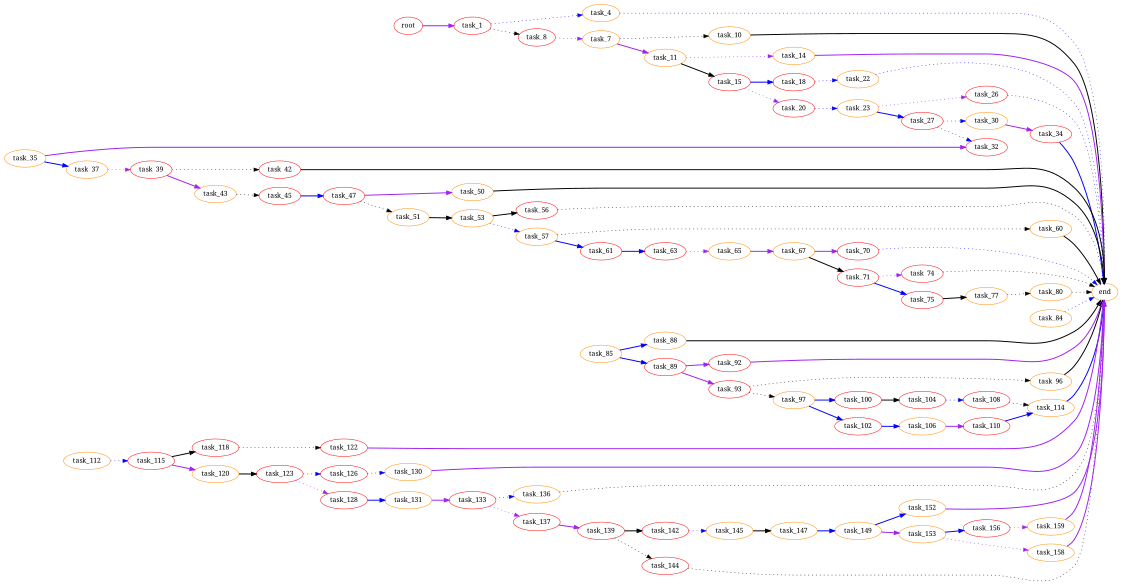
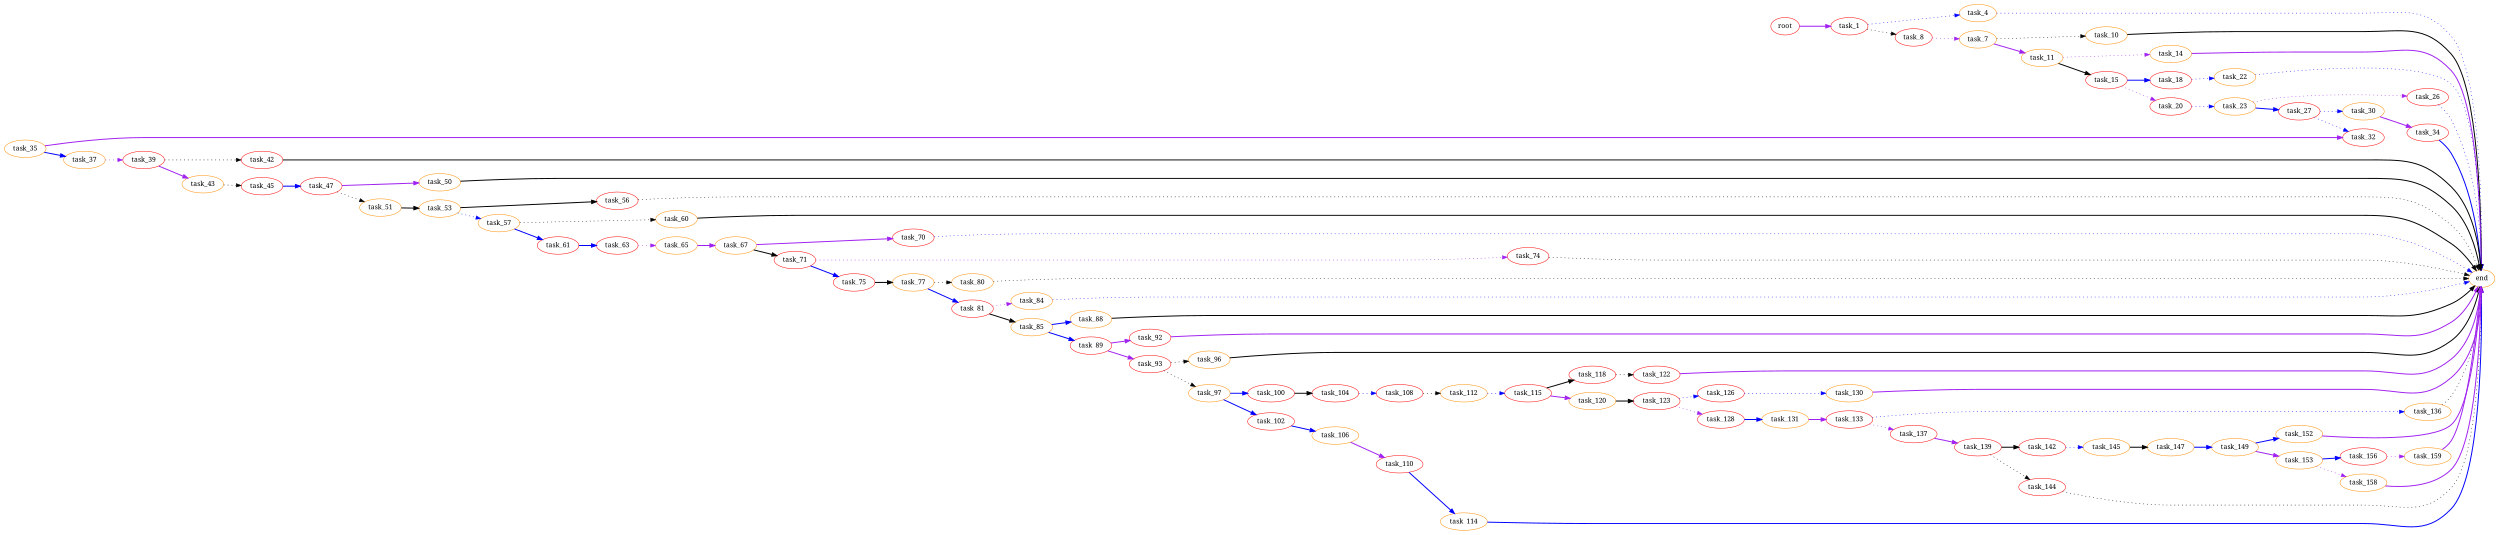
node "task_81": added
edge "task_108" -> "task_114": now "task_108" -> "task_112"
